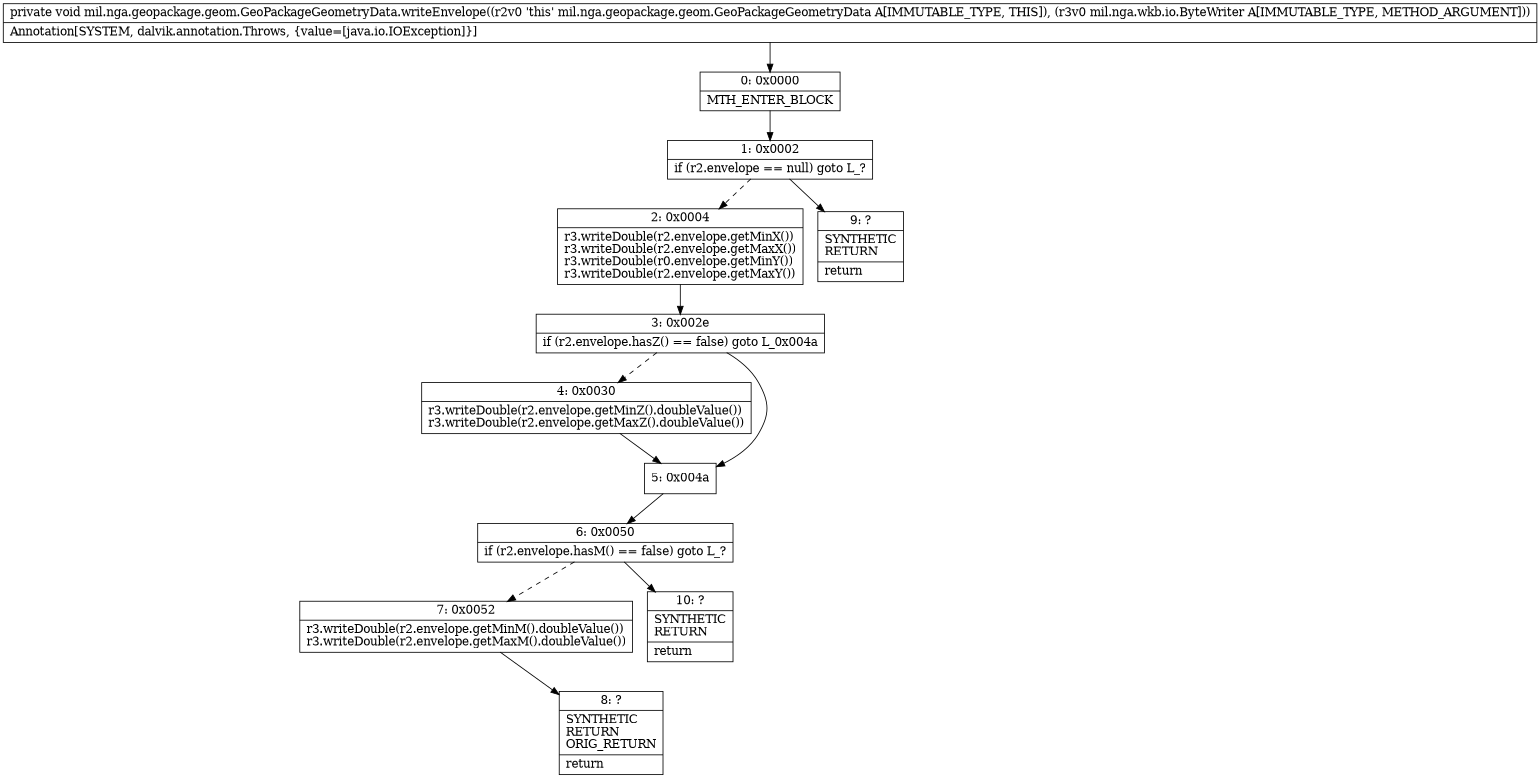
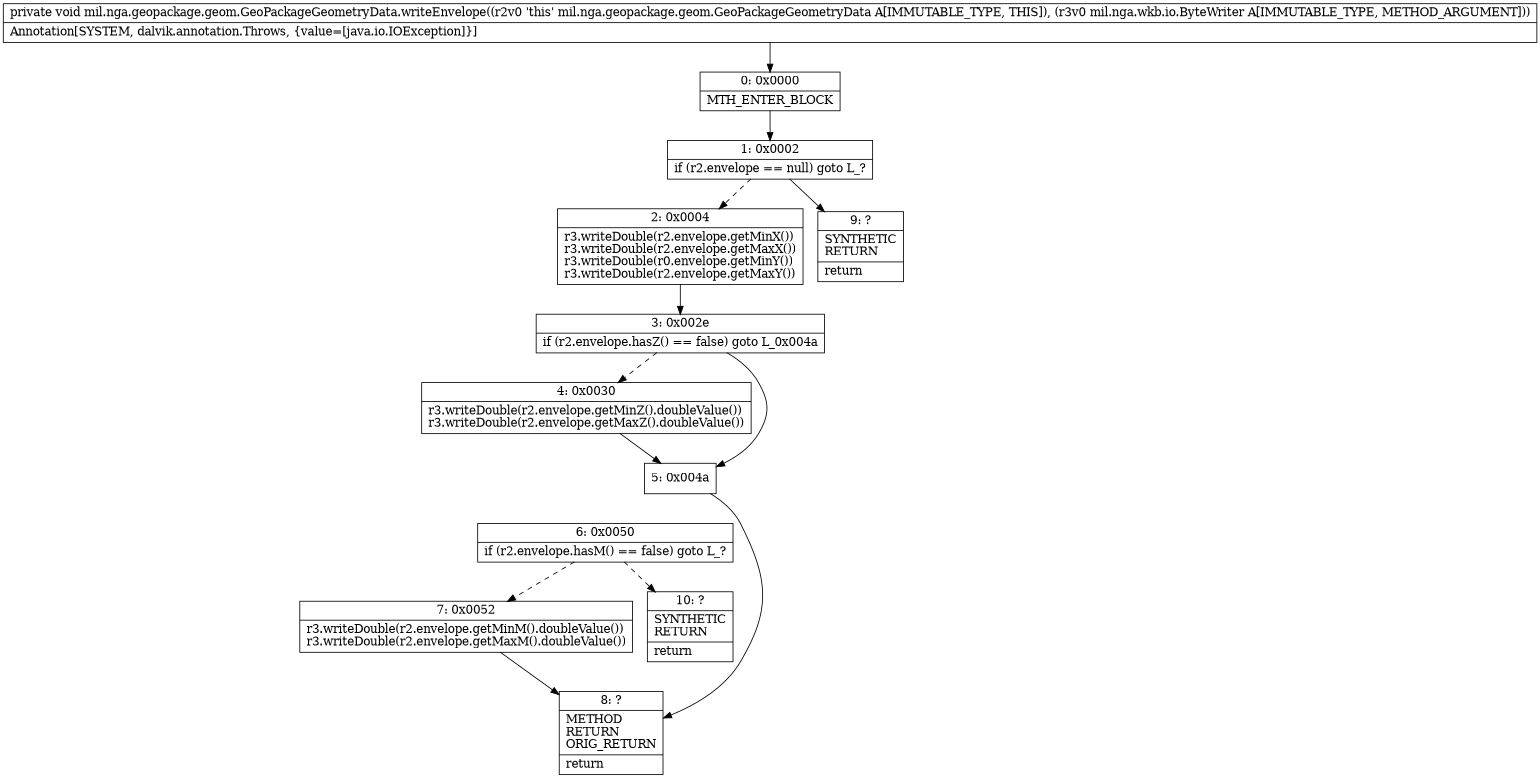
edge "5: 0x004a" -> "6: 0x0050": now "5: 0x004a" -> "8: ?"
edge "6: 0x0050" -> "10: ?": style solid -> dashed
node "8: ?": text "SYNTHETIC" -> "METHOD"
